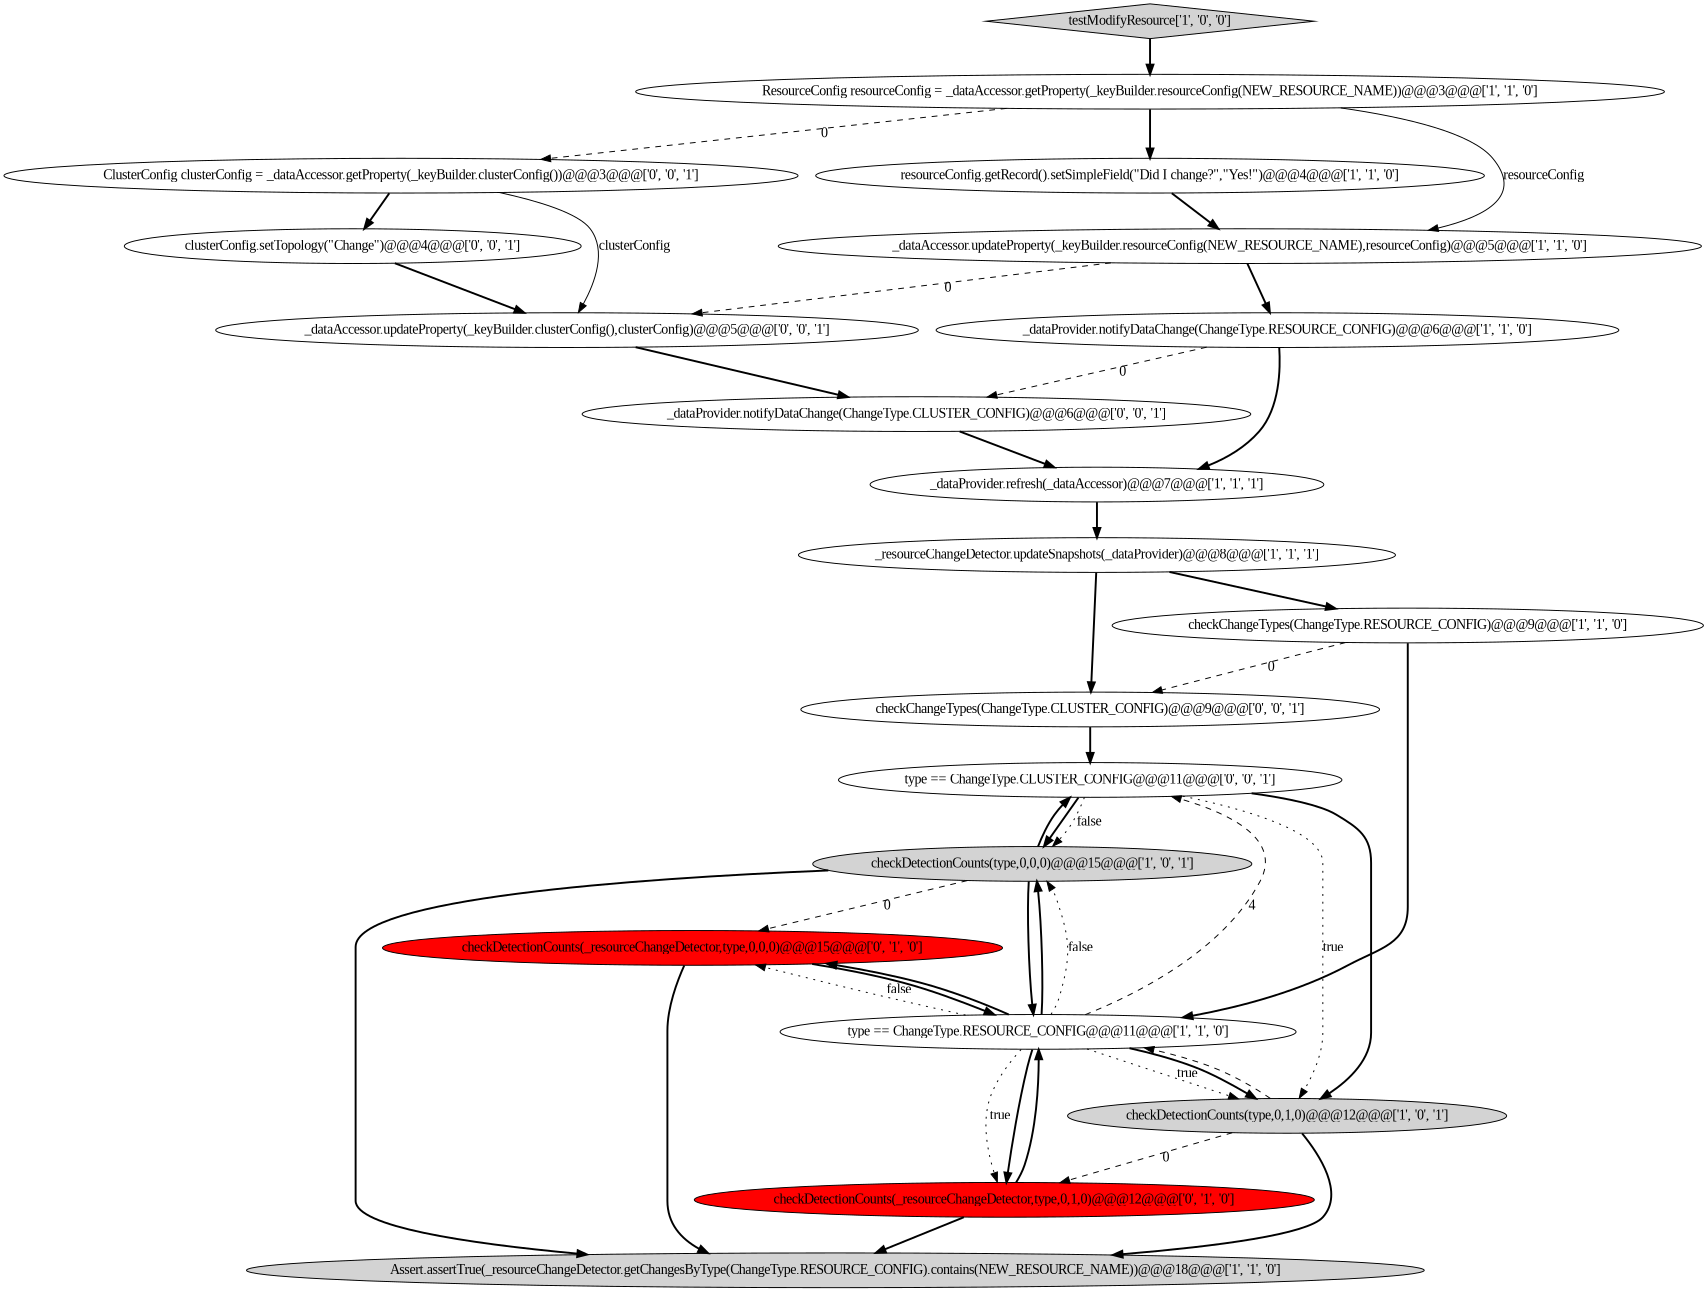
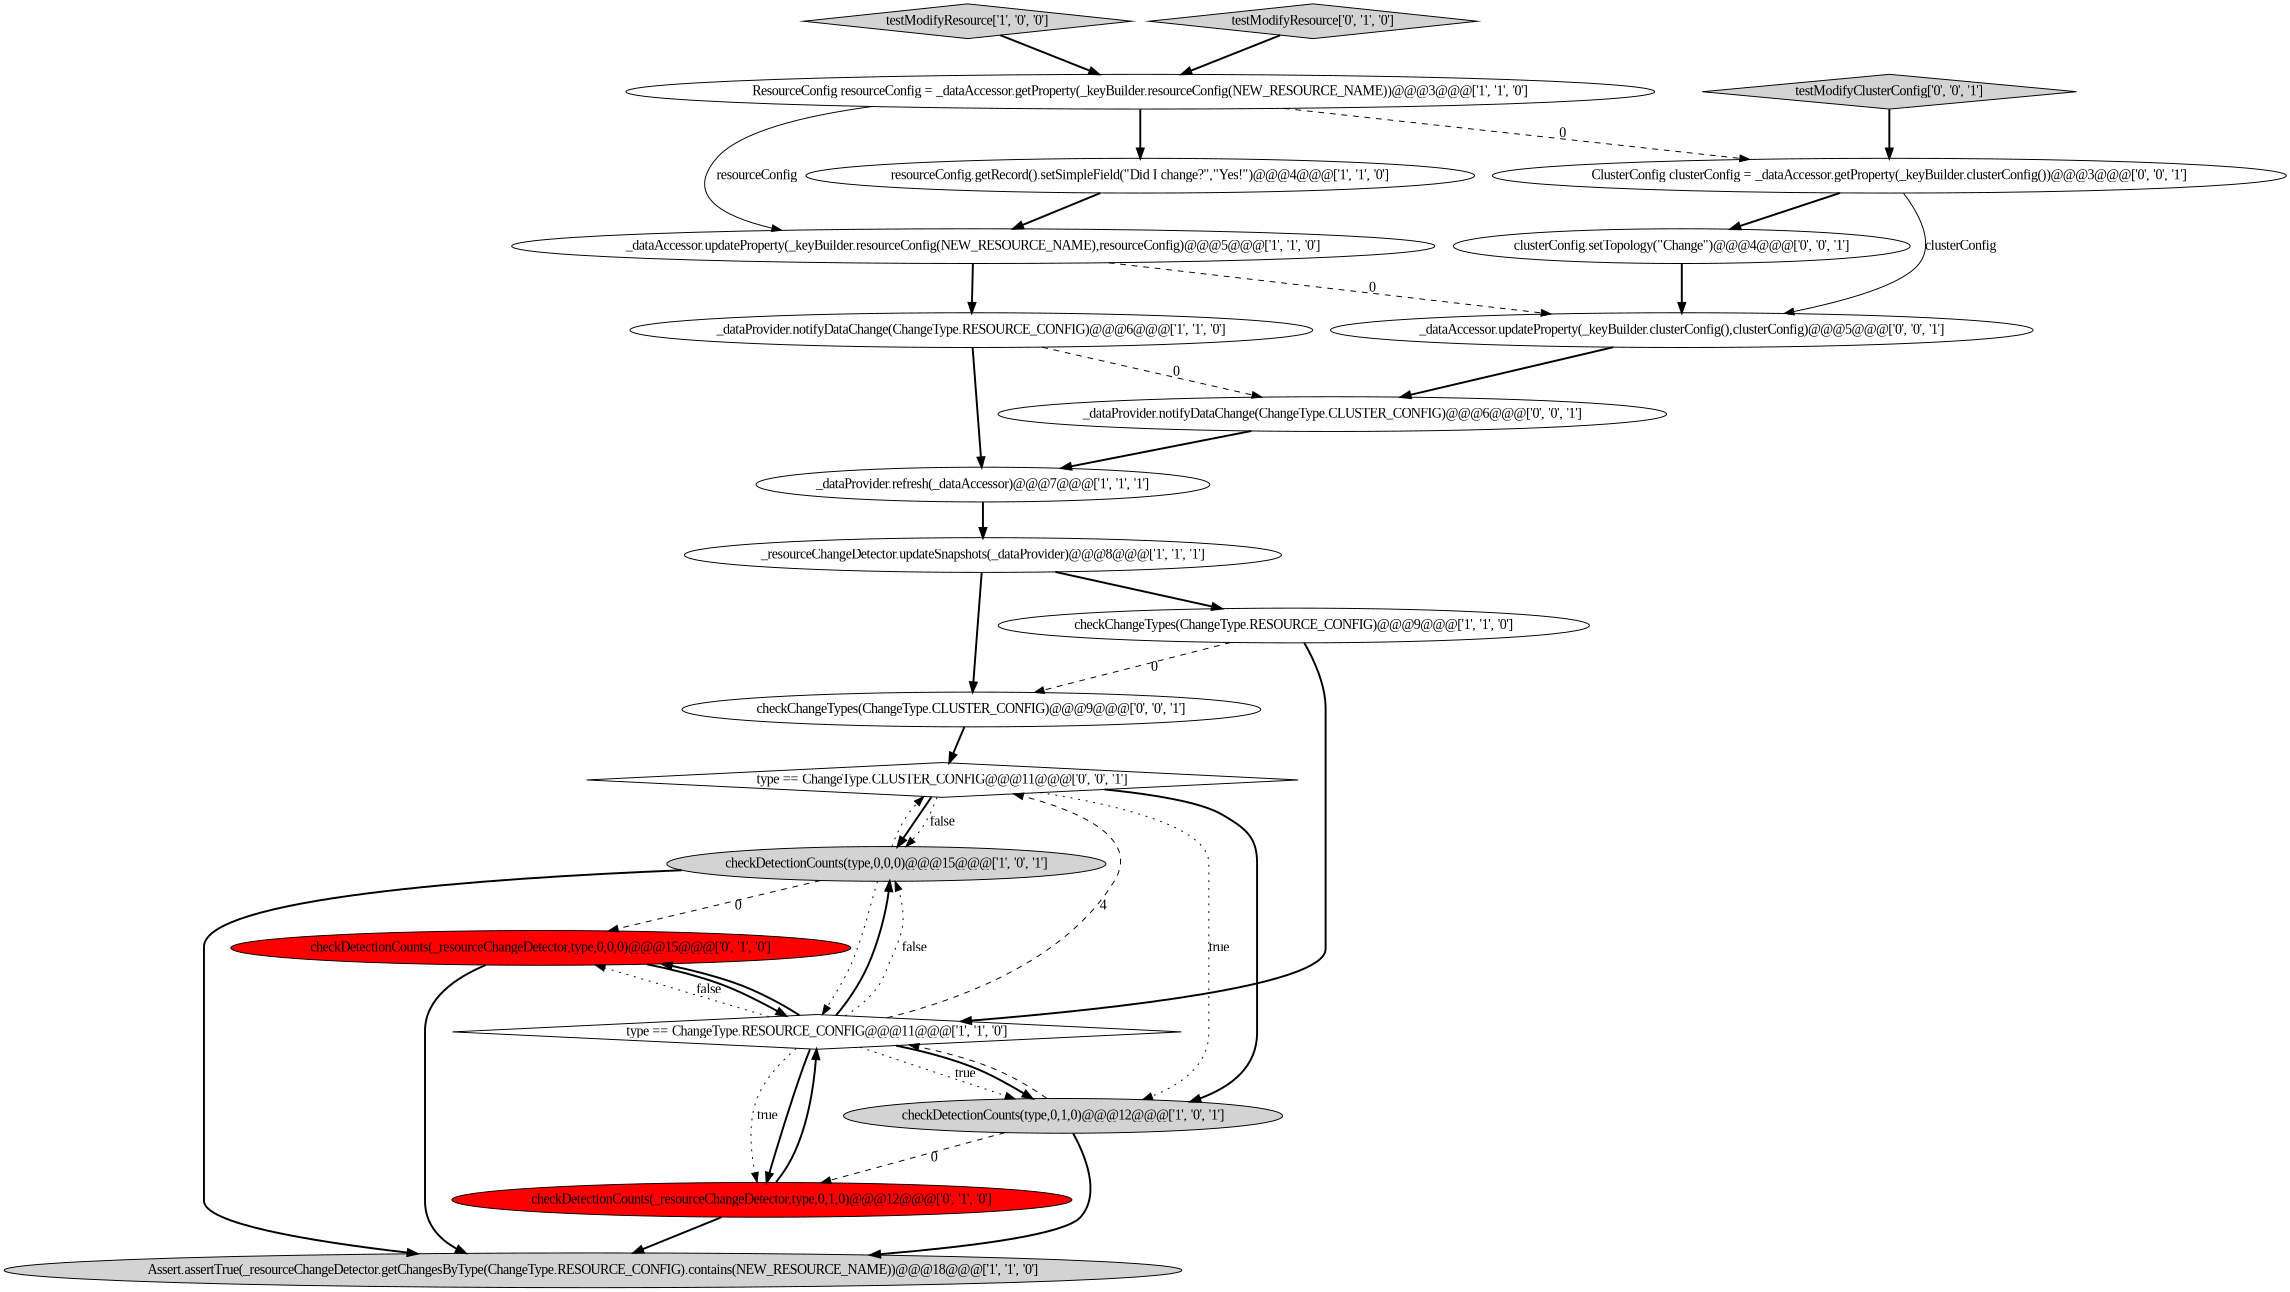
node "testModifyResource['0', '1', '0']": added
node "testModifyClusterConfig['0', '0', '1']": added
node "type == ChangeType.CLUSTER_CONFIG@@@11@@@['0', '0', '1']": shape ellipse -> diamond
edge "checkDetectionCounts(type,0,0,0)@@@15@@@['1', '0', '1']" -> "type == ChangeType.CLUSTER_CONFIG@@@11@@@['0', '0', '1']": style bold -> dotted
edge "checkDetectionCounts(type,0,0,0)@@@15@@@['1', '0', '1']" -> "type == ChangeType.RESOURCE_CONFIG@@@11@@@['1', '1', '0']": style bold -> dotted
node "type == ChangeType.RESOURCE_CONFIG@@@11@@@['1', '1', '0']": shape ellipse -> diamond
